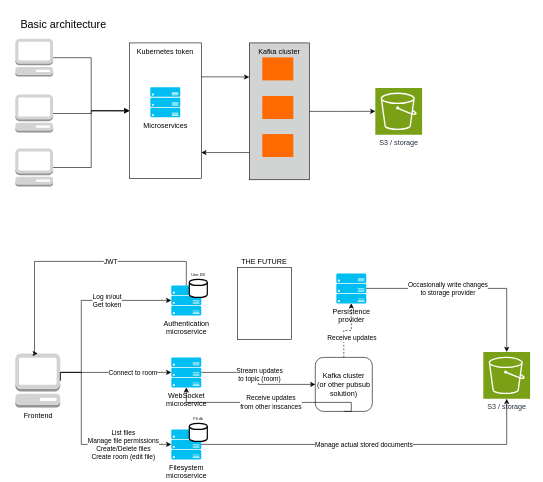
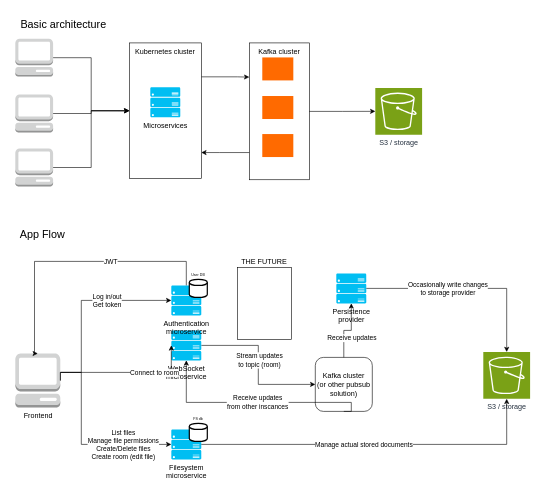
node "Kubernetes token": label "Kubernetes token" -> "Kubernetes cluster"
node "Kafka cluster": fillcolor #d2d3d3 -> #ffffff
node "App Flow": added
edge "Kafka cluster (or other pubsub solution)" -> "Persistence provider": style dashed -> solid
node "WebSocket microservice": moved (186, 372) -> (186, 345)
